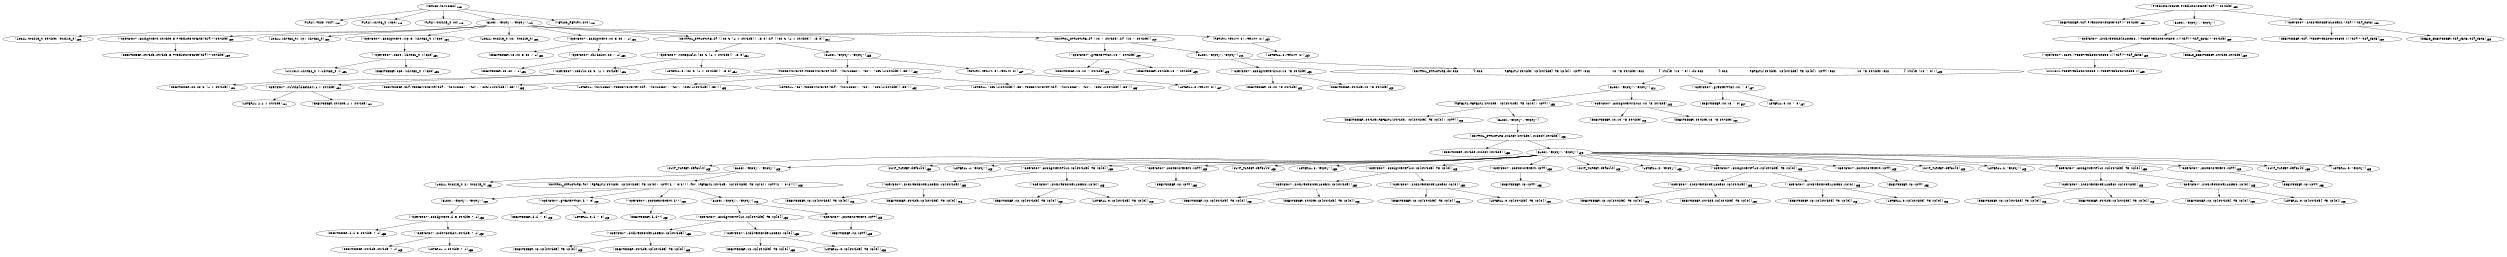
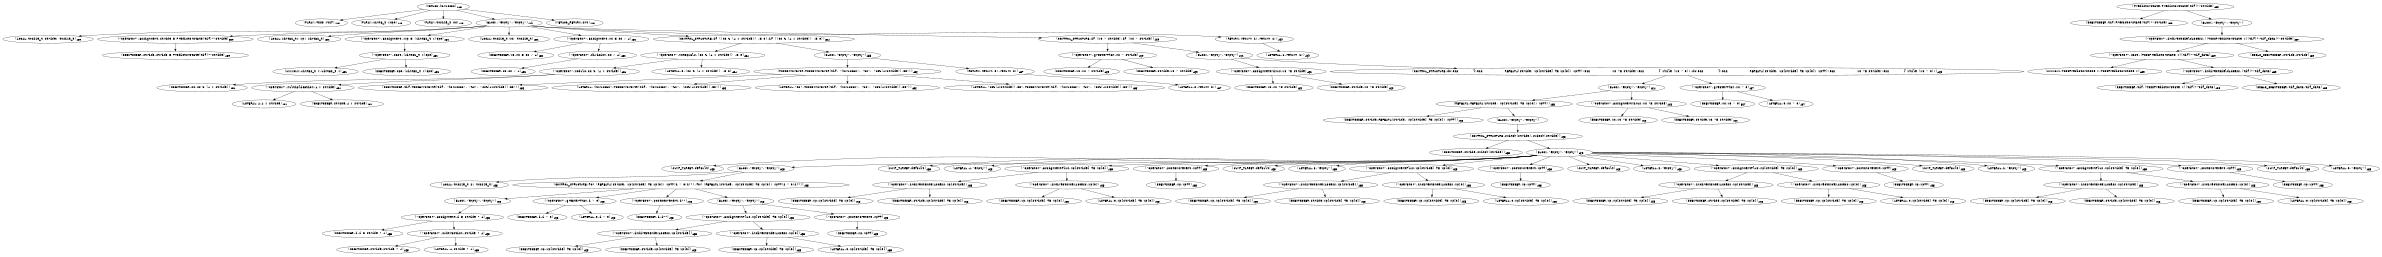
edge "(PredictorState,PredictorState(tif)->stride)" -> "(<operator>.indirectFieldAccess,(tif)->tif_data)": now "(<operator>.cast,(TIFFPredictorState *)(tif)->tif_data)" -> "(<operator>.indirectFieldAccess,(tif)->tif_data)"
node "(<operator>.assignment,stride = PredictorState(tif)->stride)": text "450" -> "650"
